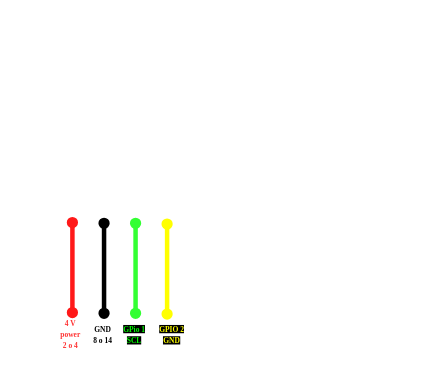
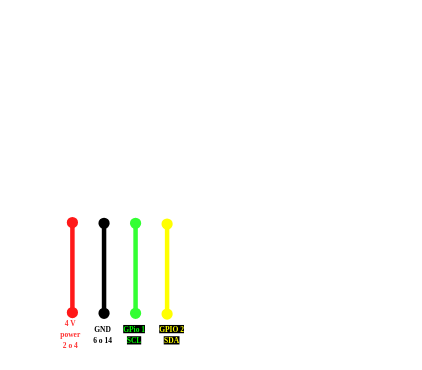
node "GND 8 o 14": label "GND 8 o 14" -> "GND 6 o 14"
node "GPIO 2 GND": label "GPIO 2 GND" -> "GPIO 2 SDA"
